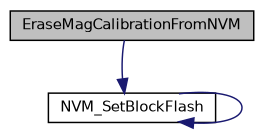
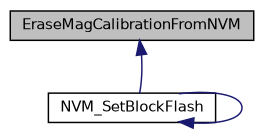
edge "EraseMagCalibrationFromNVM" -> "NVM_SetBlockFlash": reversed
